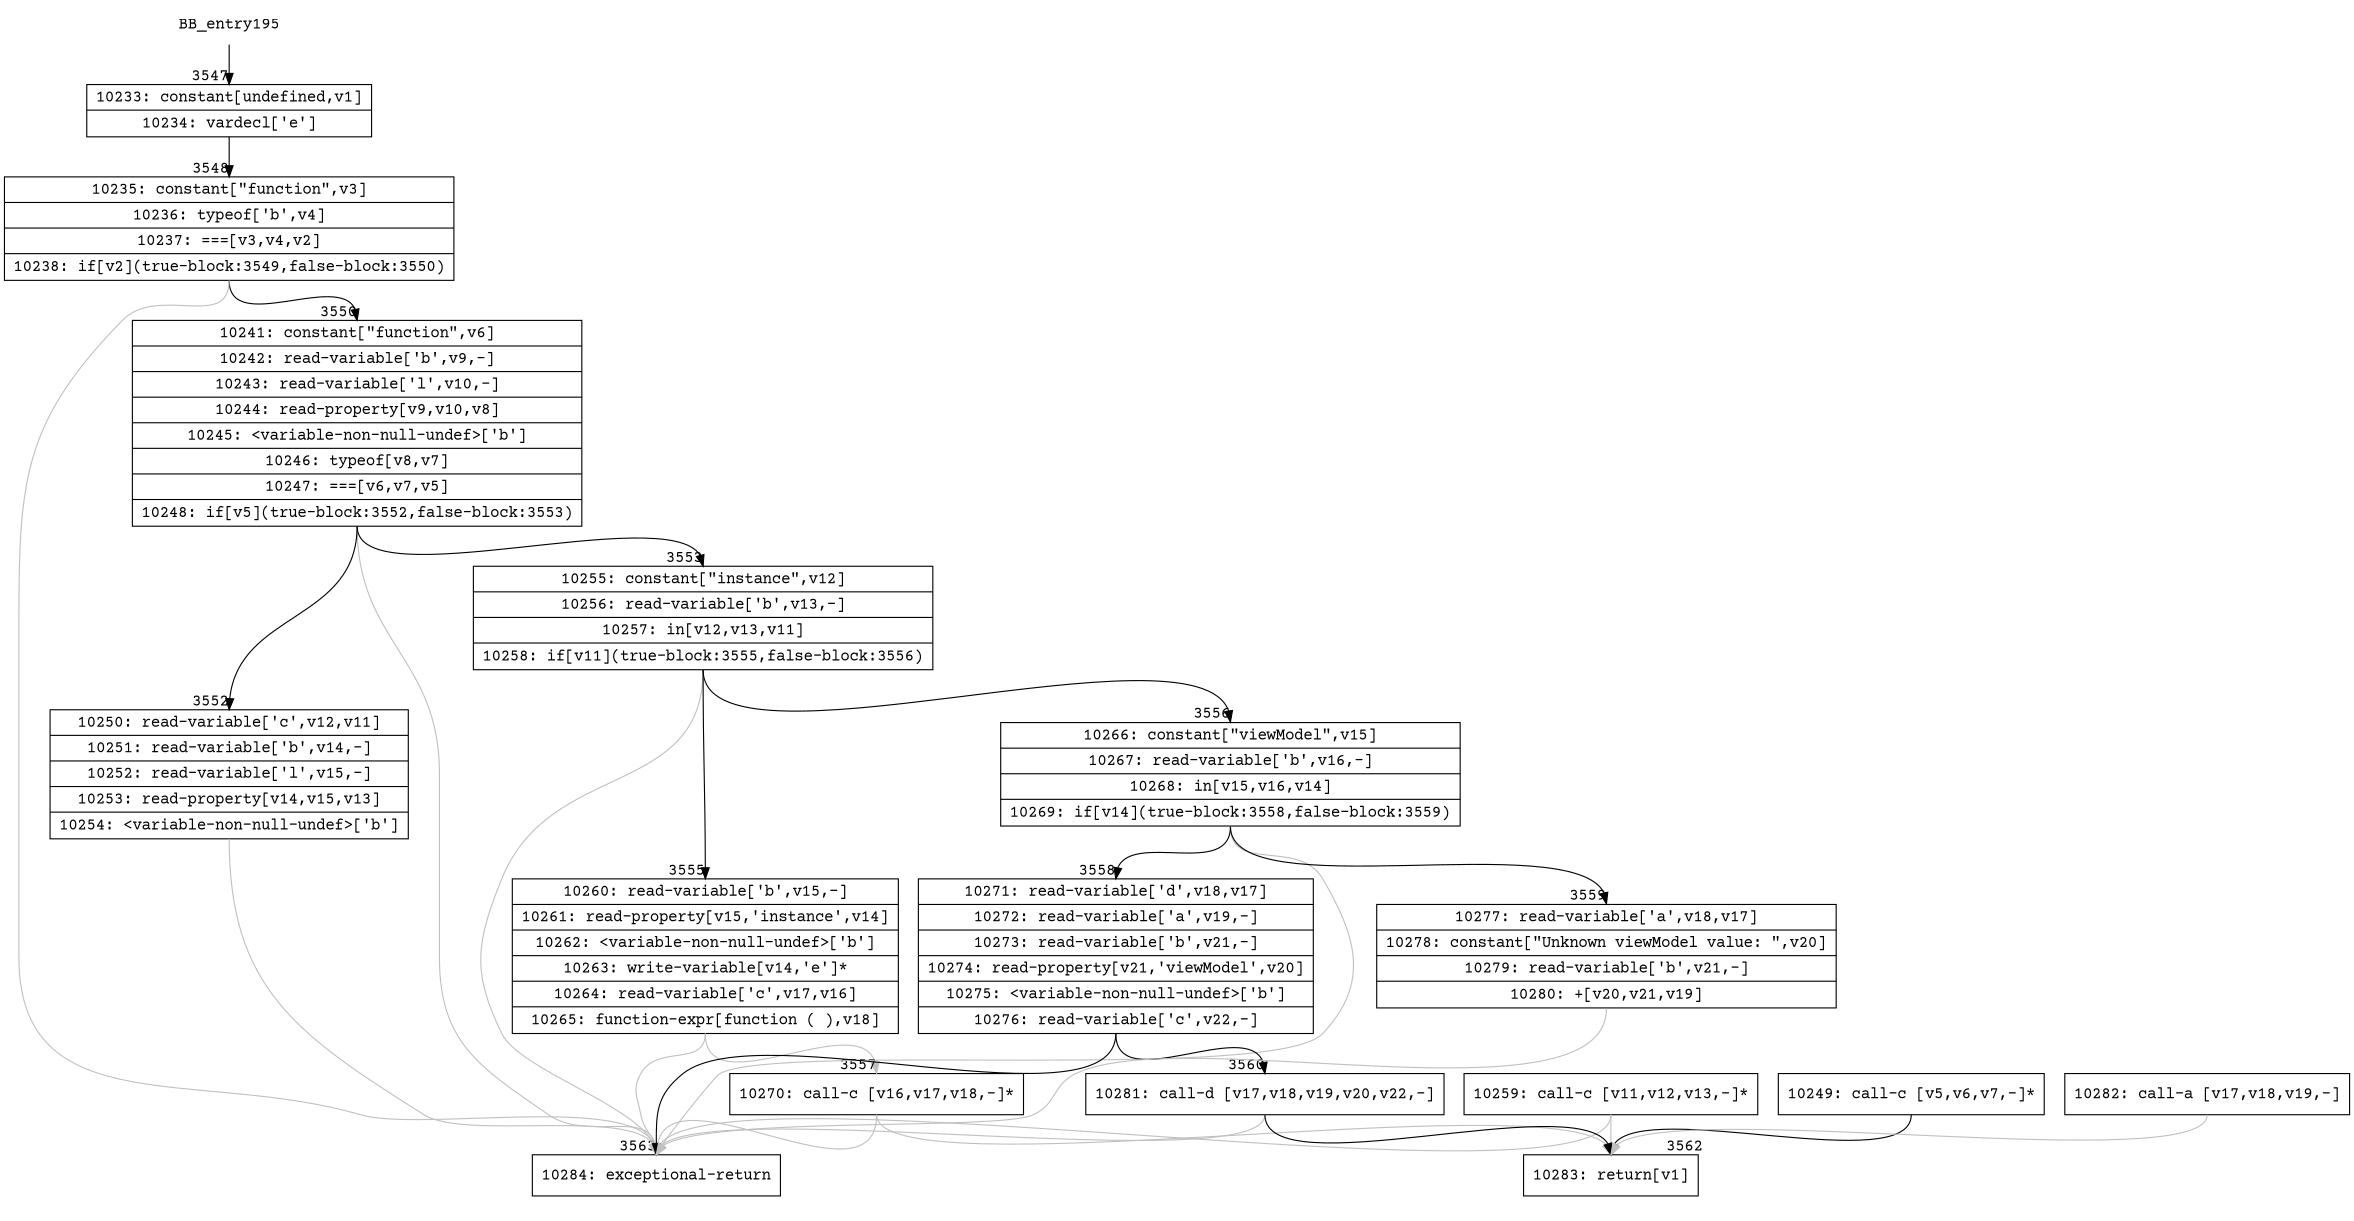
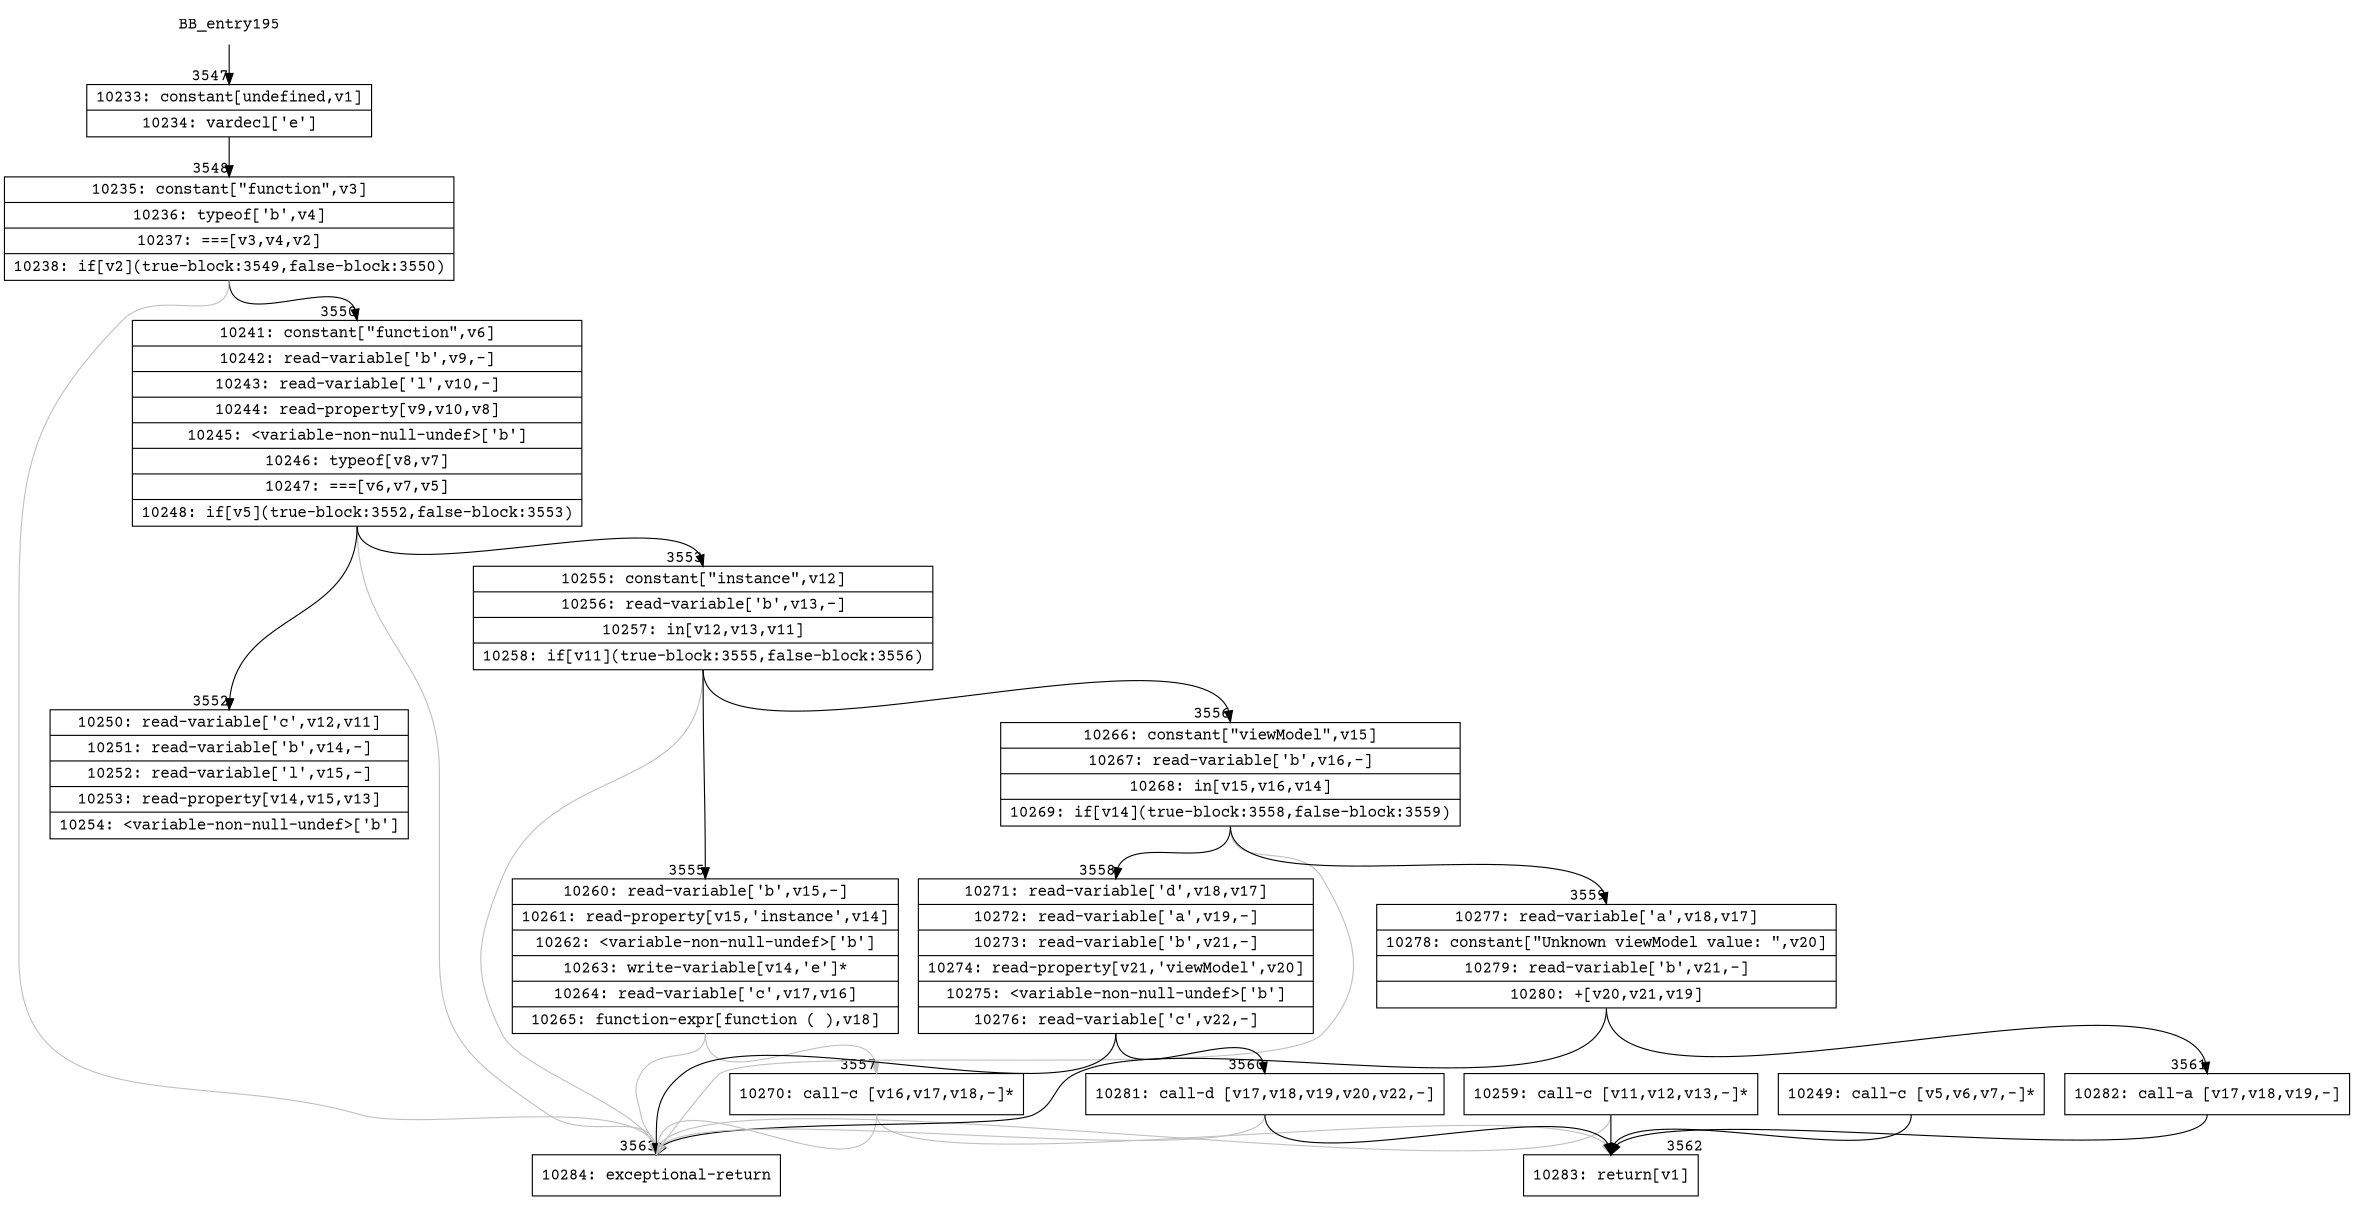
edge "10277: read-variable['a',v18,v17]" -> "10282: call-a [v17,v18,v19,-]": added
edge "10250: read-variable['c',v12,v11]" -> "10284: exceptional-return": removed
edge "10277: read-variable['a',v18,v17]" -> "10284: exceptional-return": color gray -> black
edge "10259: call-c [v11,v12,v13,-]*" -> "10283: return[v1]": color gray -> black
edge "10282: call-a [v17,v18,v19,-]" -> "10283: return[v1]": color gray -> black
